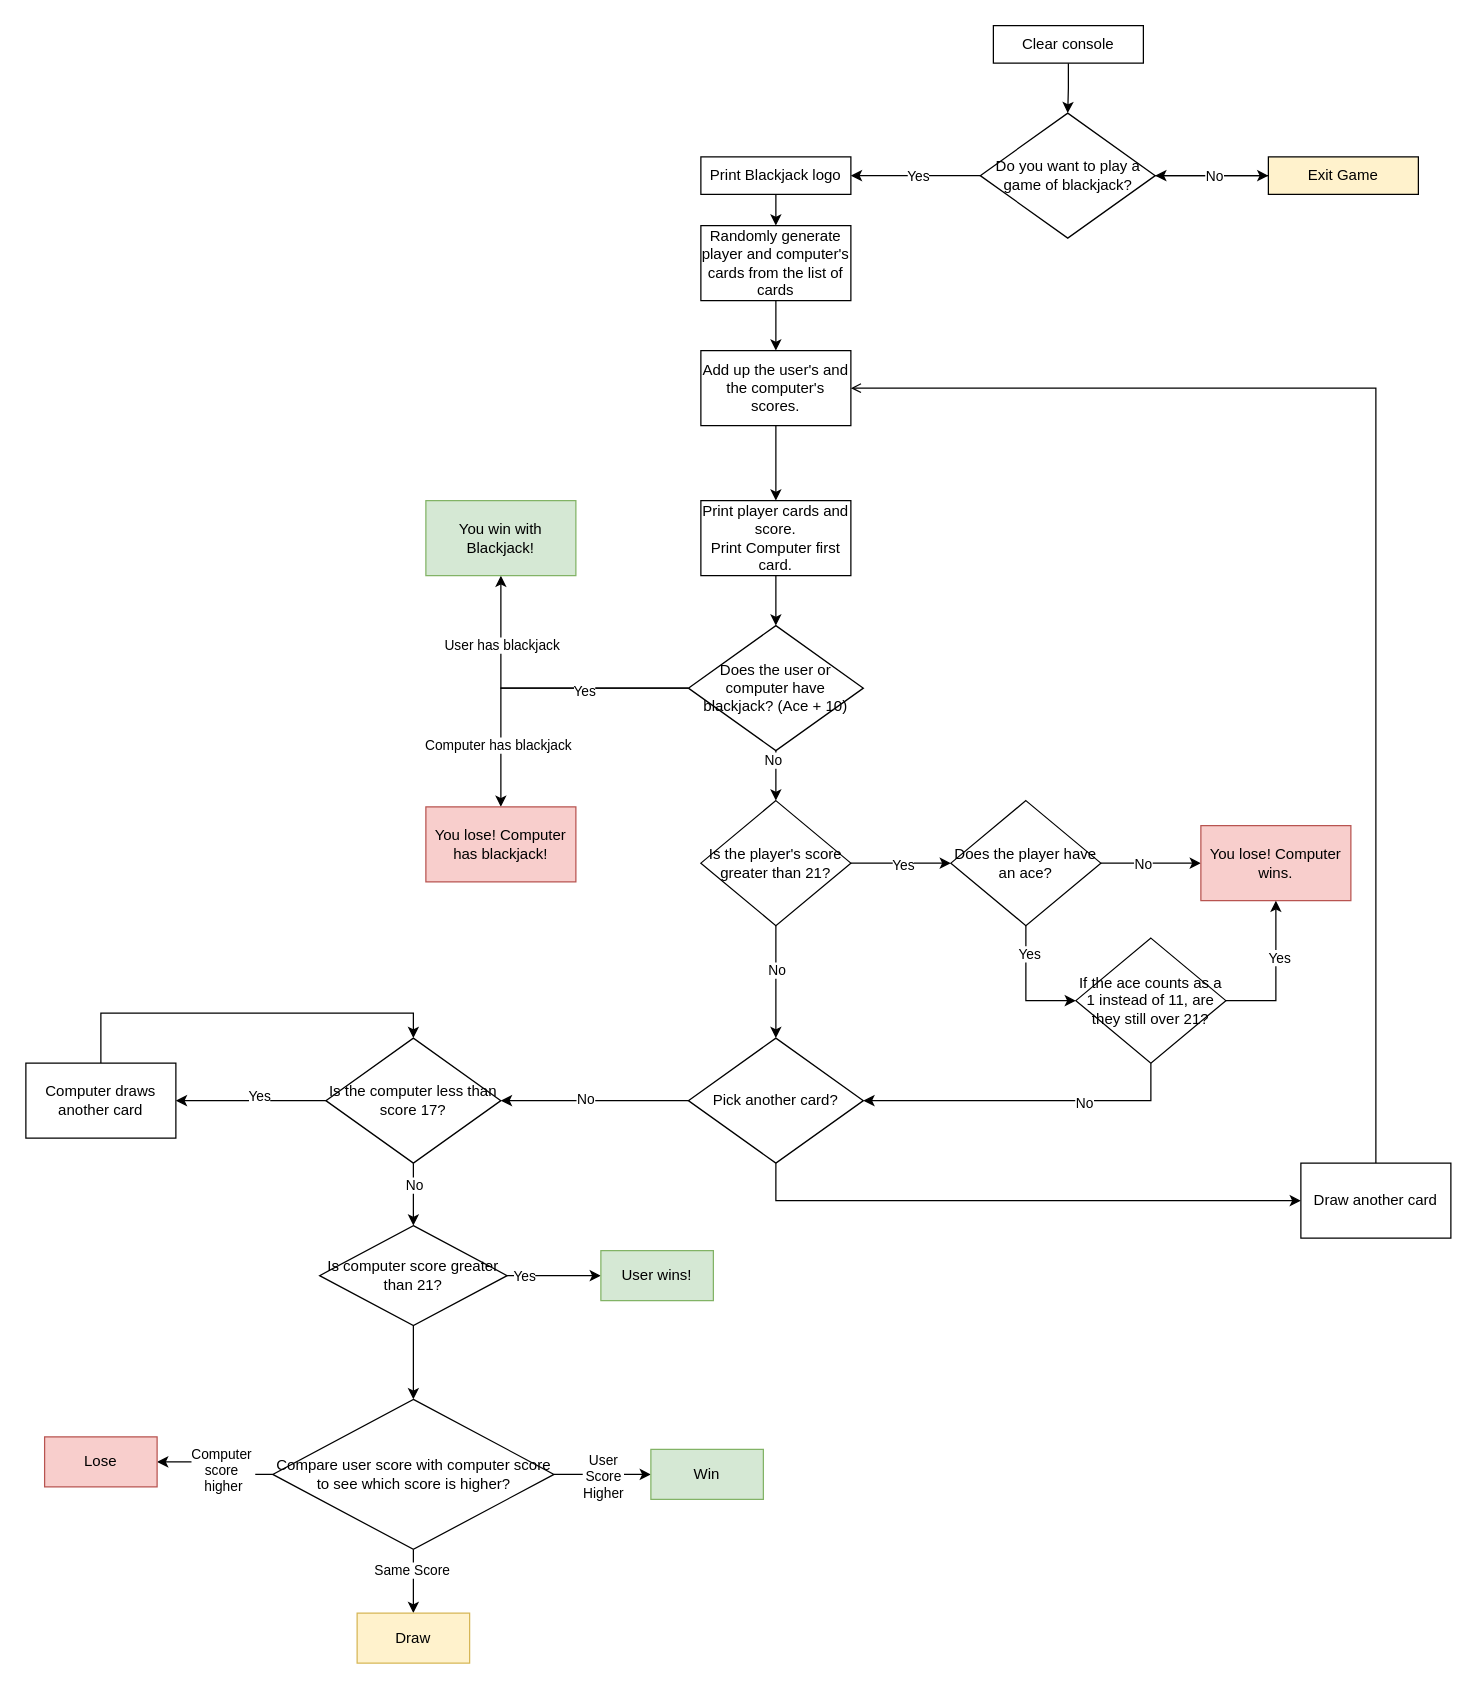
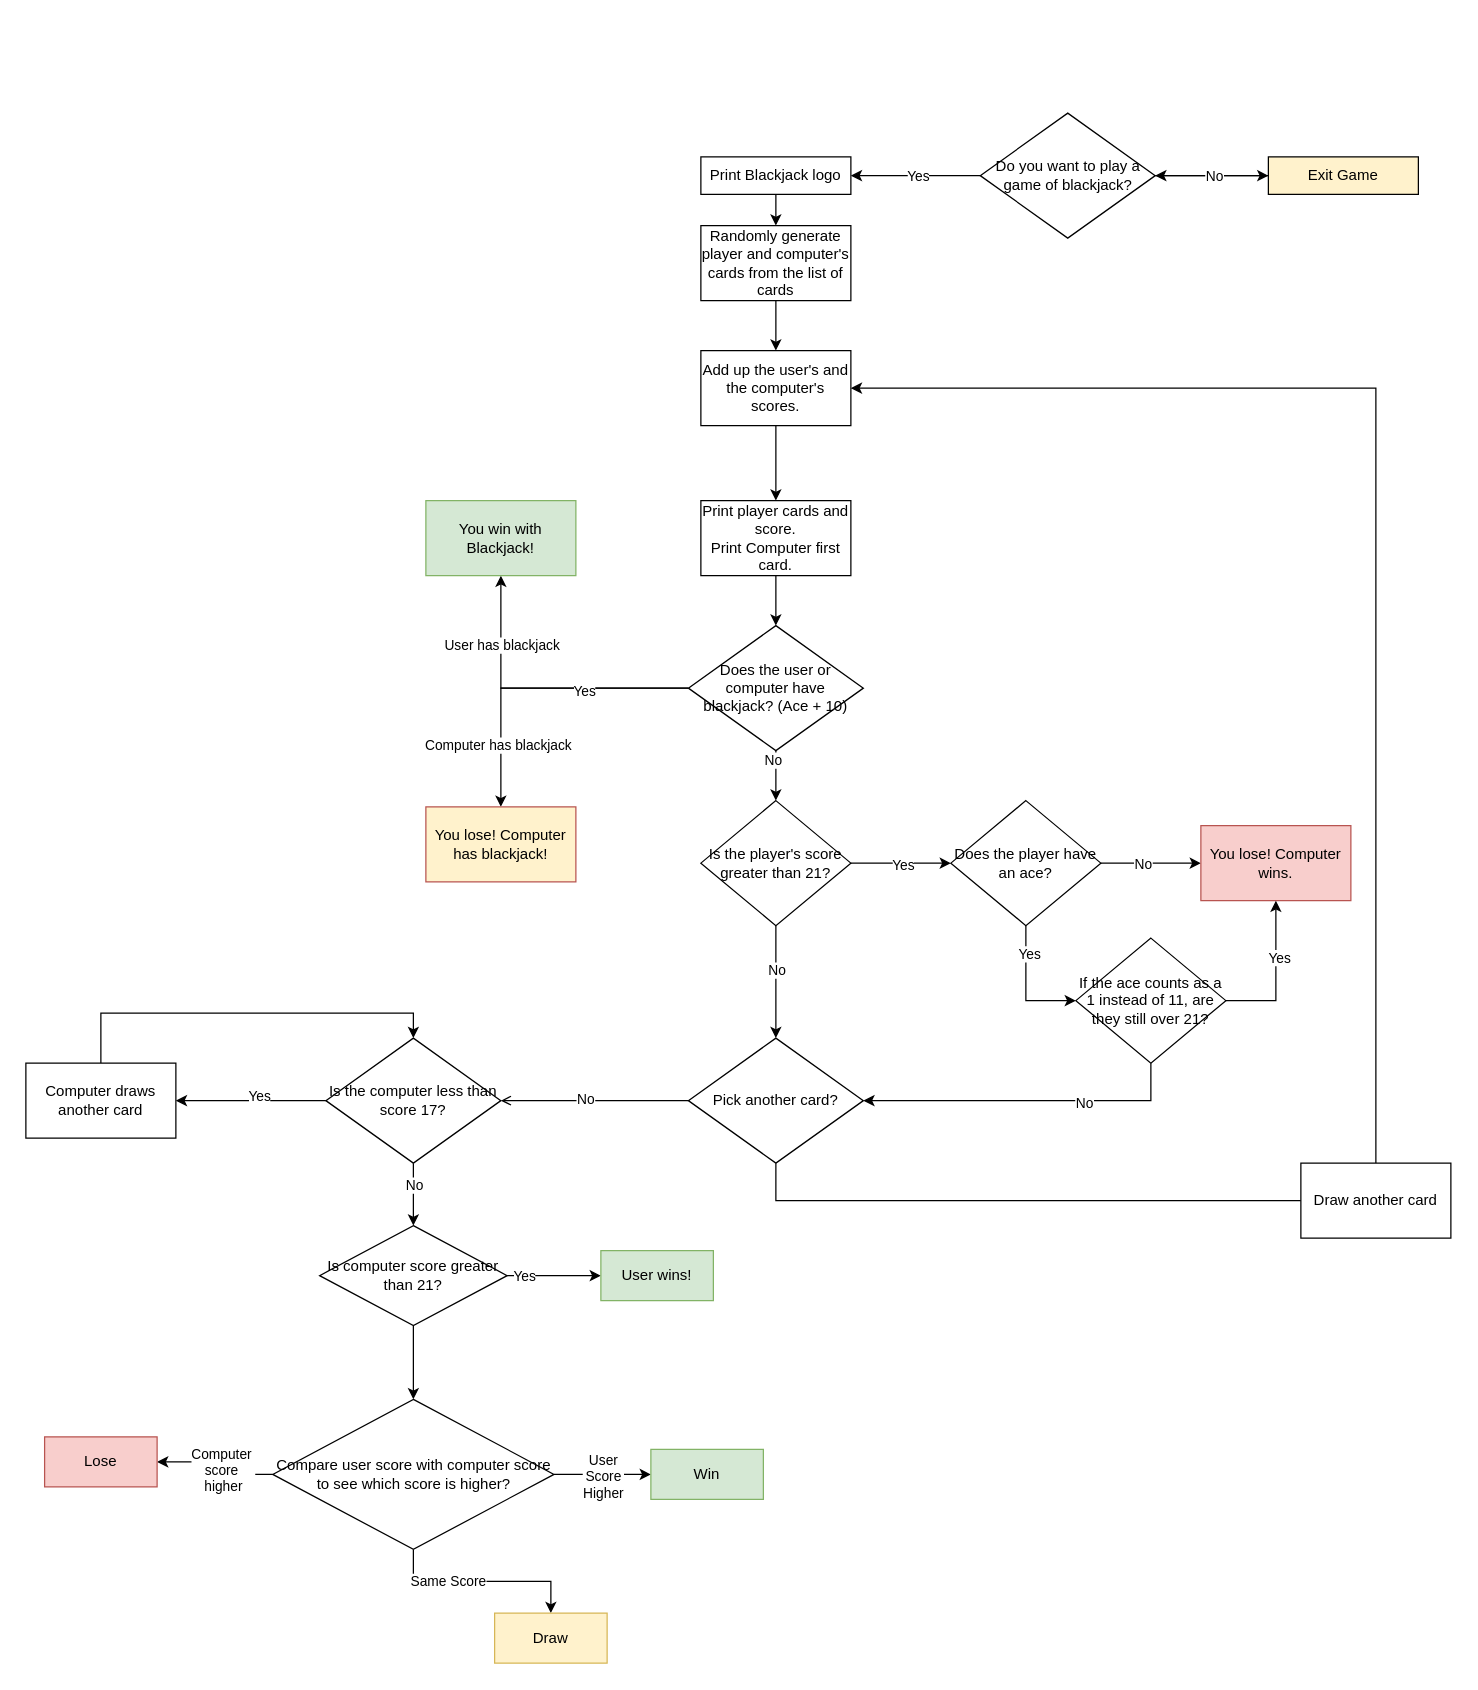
node "Clear console": removed
edge "Clear console" -> "Do you want to play a game of blackjack?": removed
edge "Draw another card" -> "Add up the user's and the computer's scores.": arrowhead open -> classic
node "You lose! Computer has blackjack!": fillcolor #f8cecc -> #fff2cc
edge "Pick another card?" -> "Is the computer less than score 17?": arrowhead classic -> open
edge "Pick another card?" -> "Draw another card": arrowhead classic -> none
node "Draw": moved (413, 1638) -> (551, 1638)
